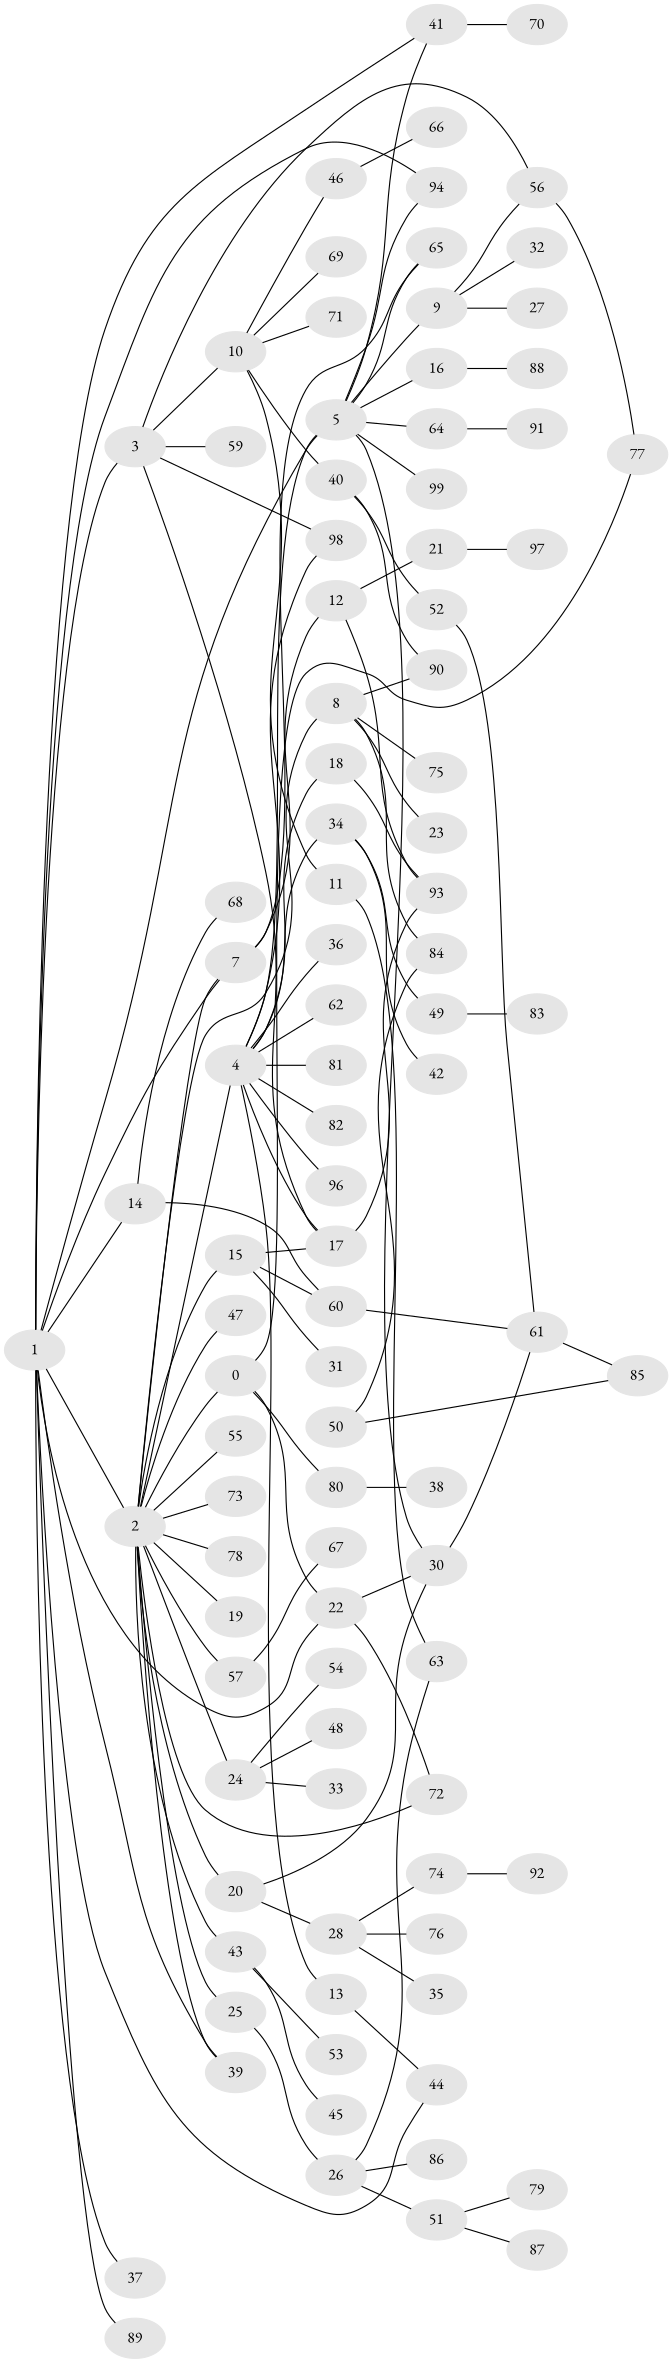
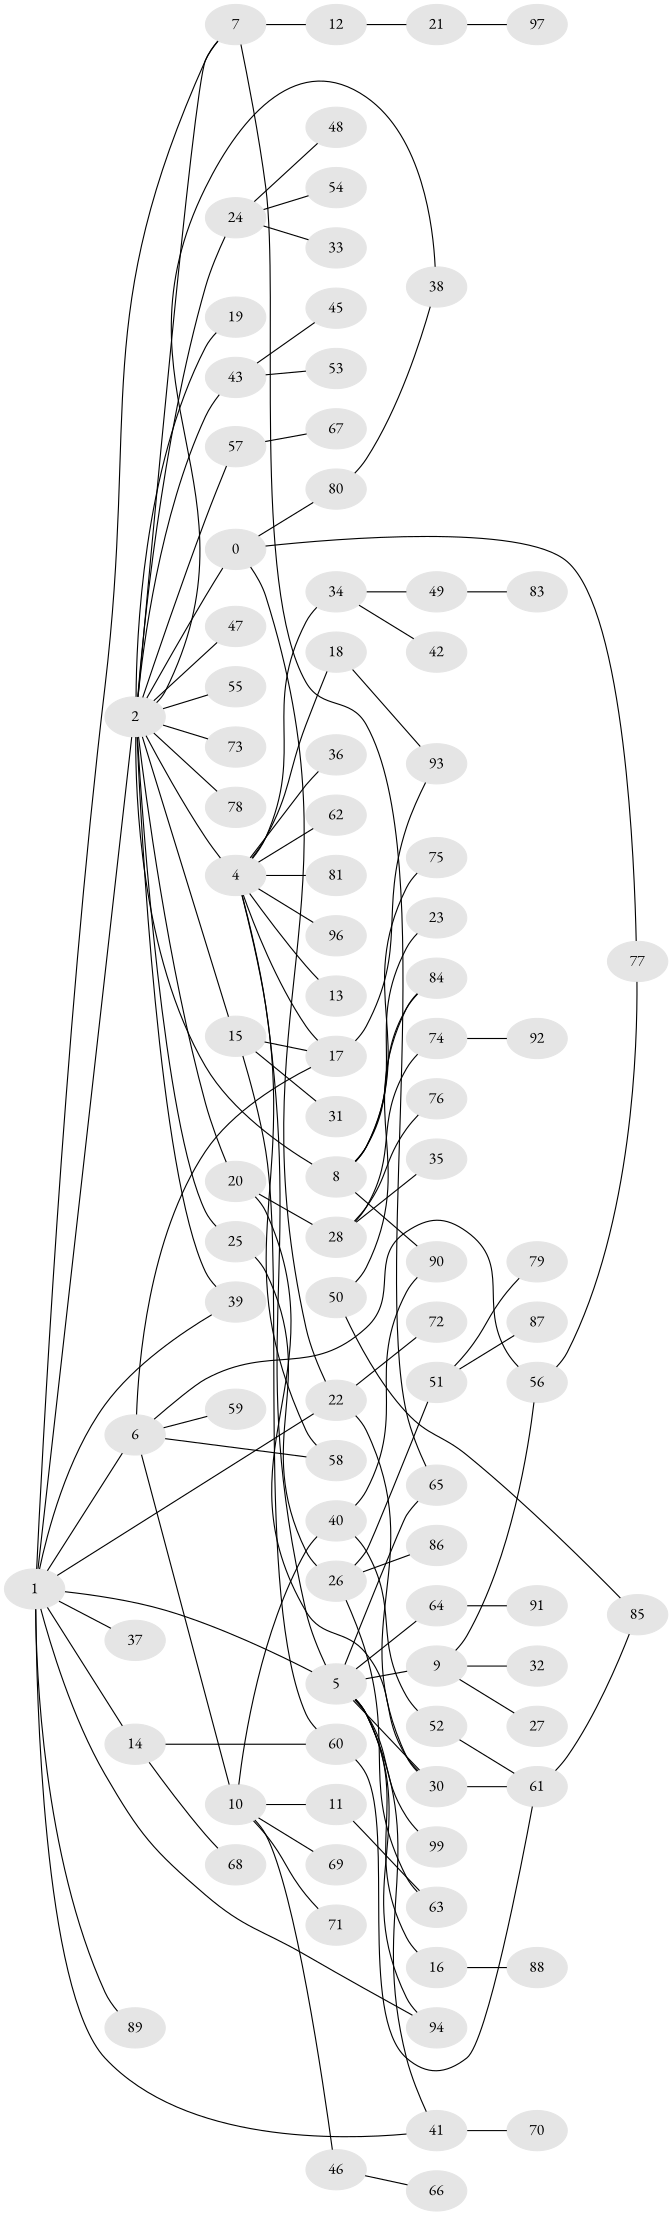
node "3": label "3" -> "6"
node "98": label "98" -> "58"
edge "12" -- "93": removed
node "82": removed
edge "2" -- "72": now "2" -- "38"
node "44": removed
